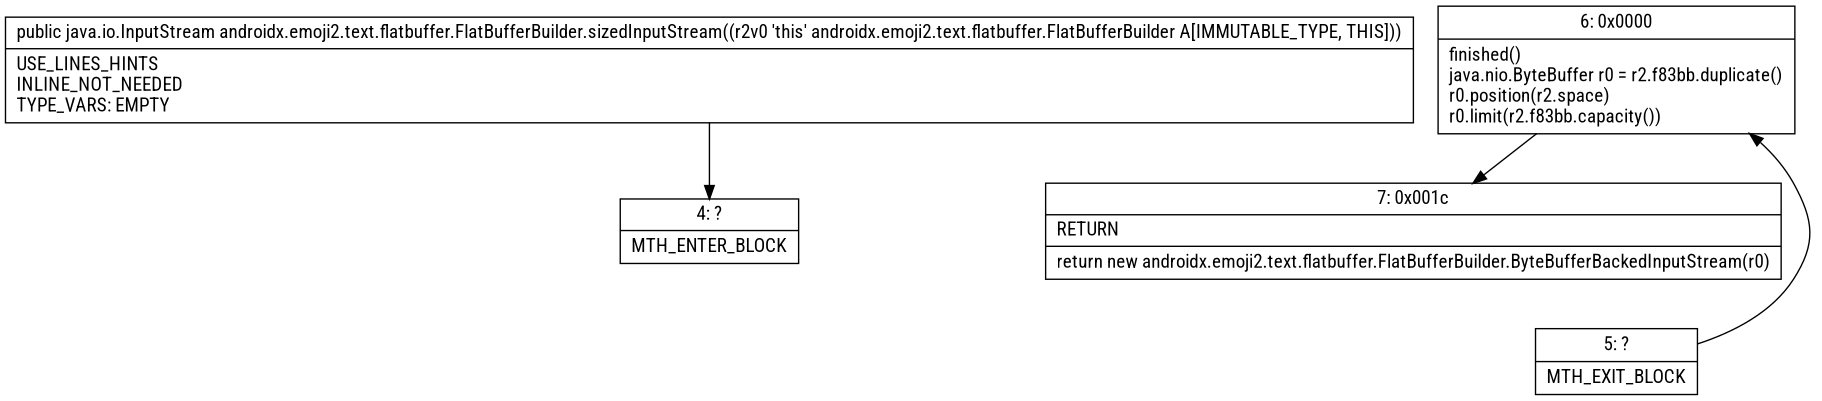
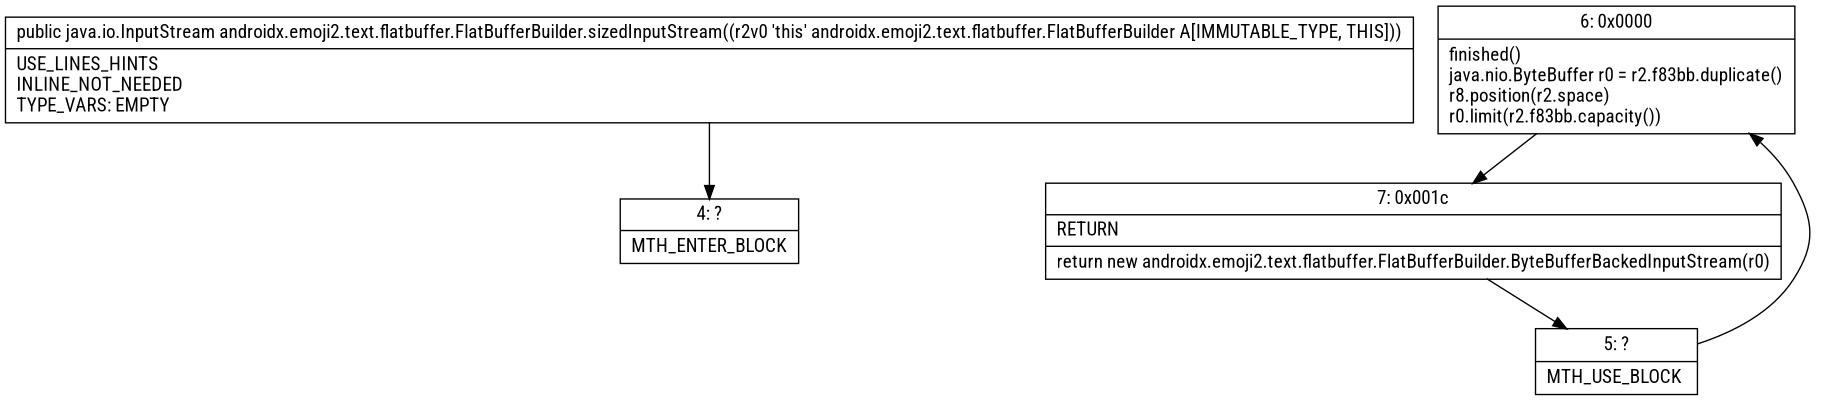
node "6: 0x0000": text "r0.position(r2.space)" -> "r8.position(r2.space)"
edge "7: 0x001c" -> "5: ?": added
node "5: ?": text "MTH_EXIT_BLOCK" -> "MTH_USE_BLOCK"
